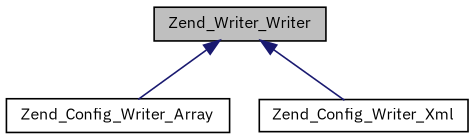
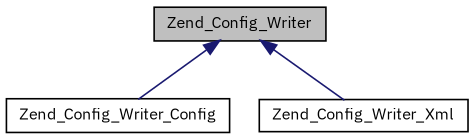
node "Zend_Writer_Writer": label "Zend_Writer_Writer" -> "Zend_Config_Writer"
node "Zend_Config_Writer_Array": label "Zend_Config_Writer_Array" -> "Zend_Config_Writer_Config"
